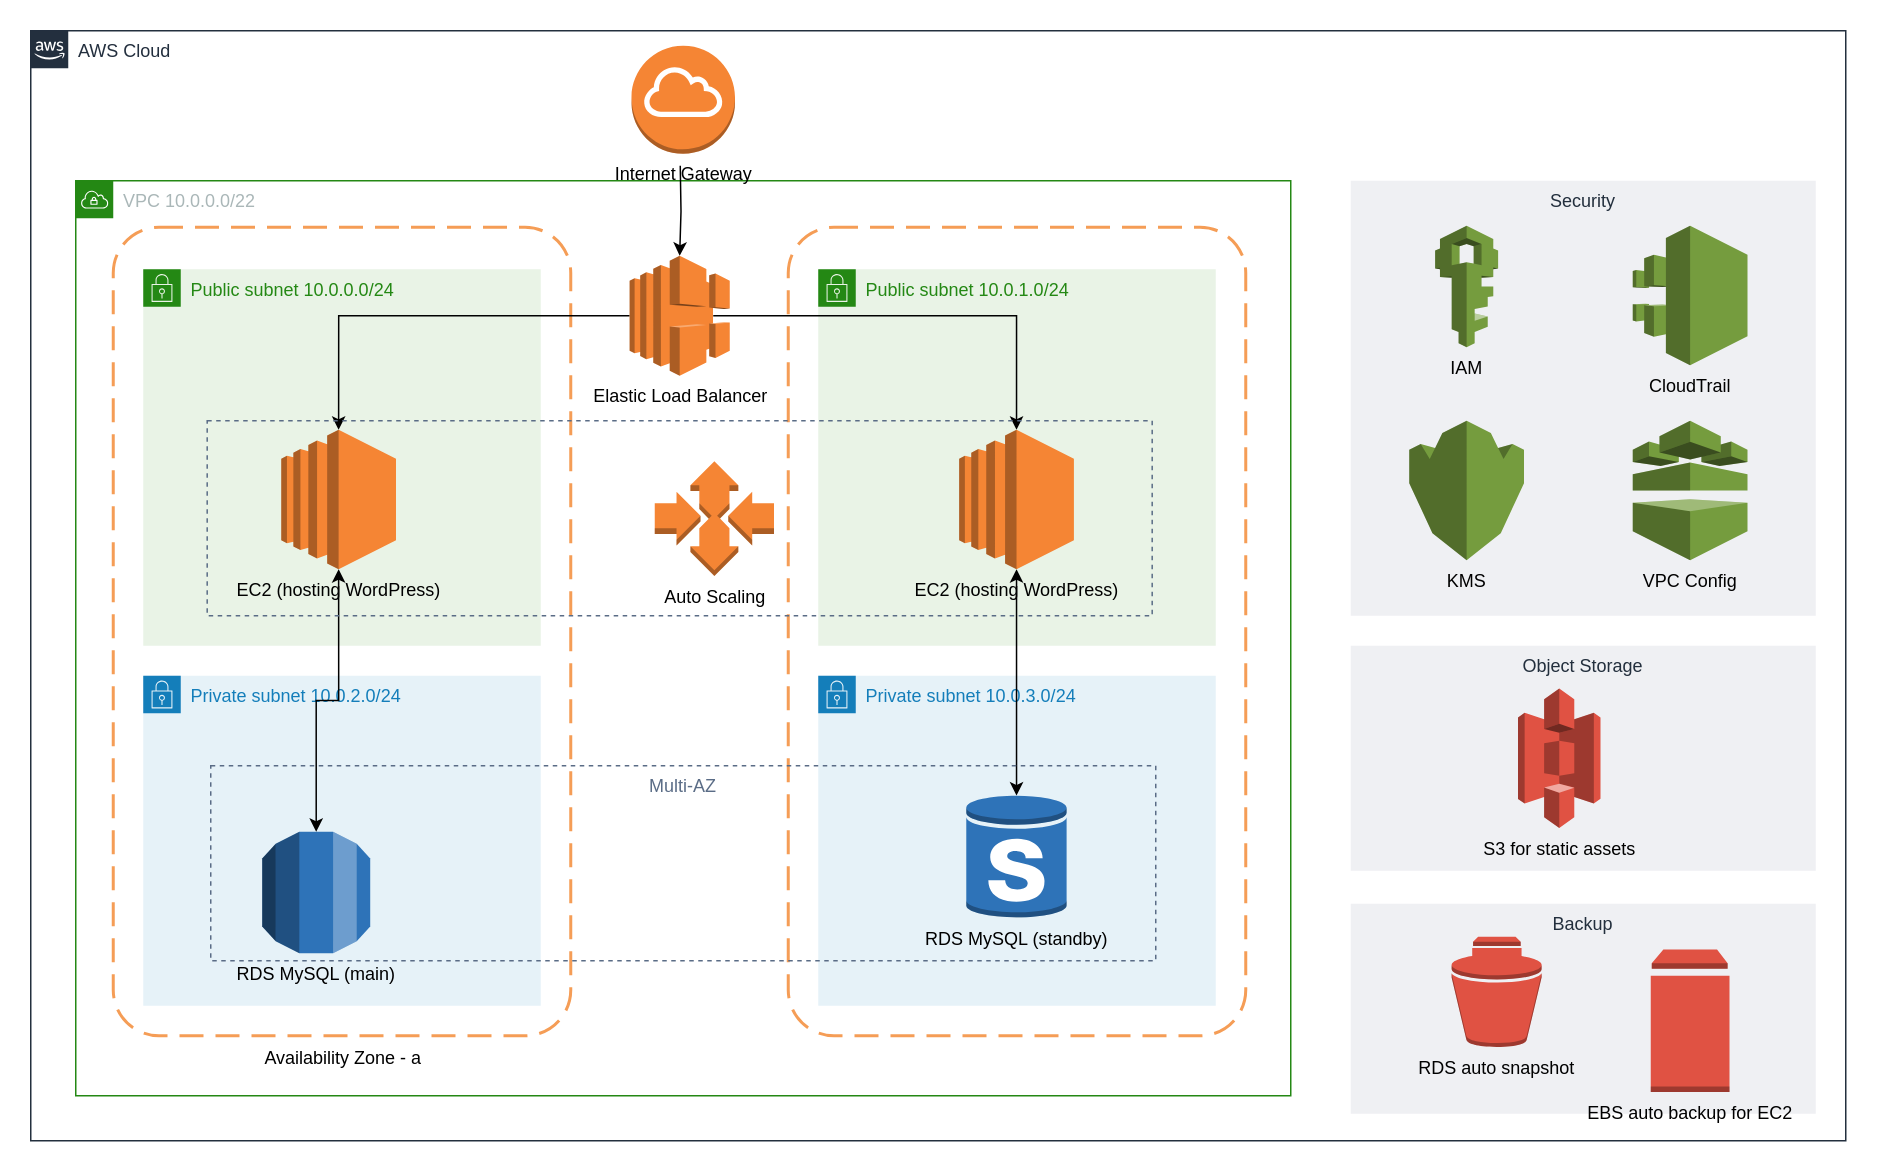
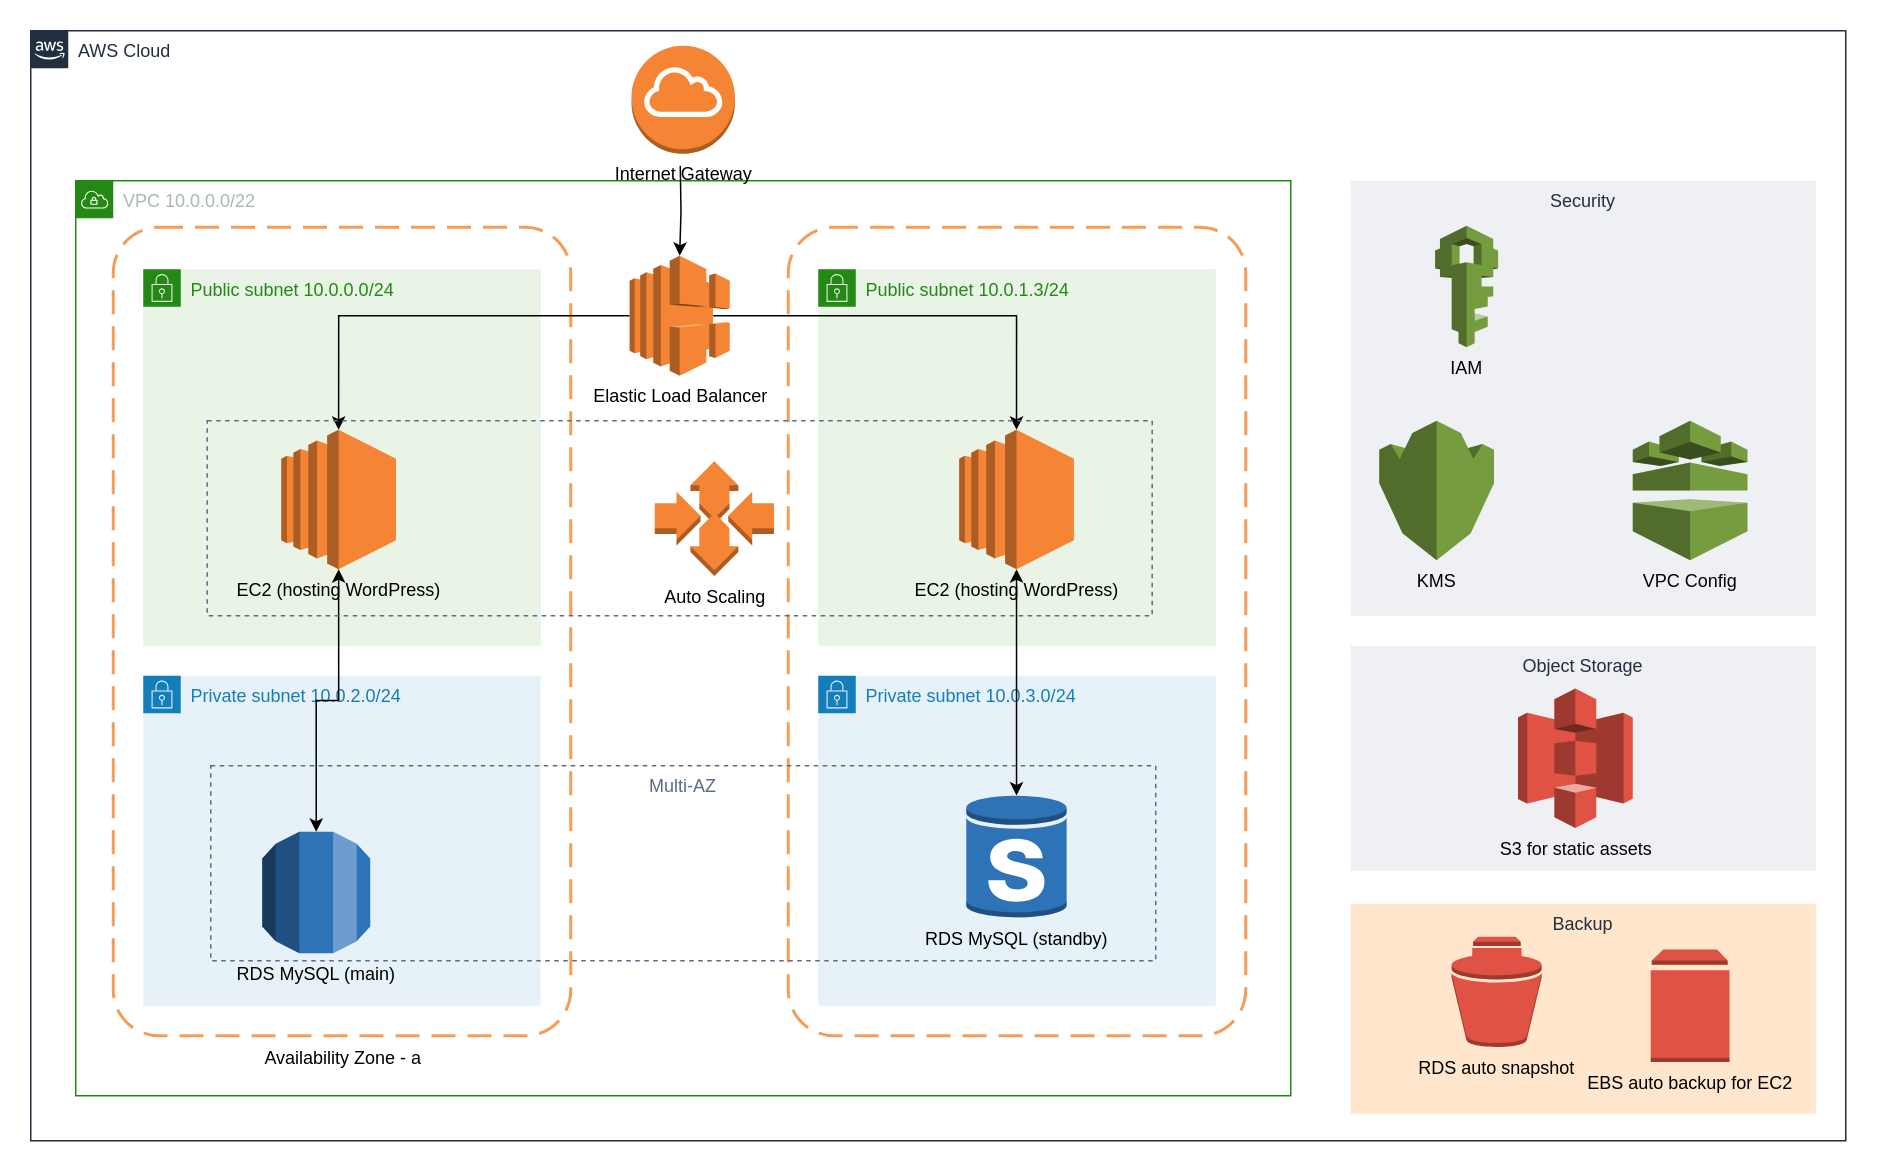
node "Public subnet 10.0.1.0/24": label "Public subnet 10.0.1.0/24" -> "Public subnet 10.0.1.3/24"
node "CloudTrail": removed
node "KMS": moved (1467, 491) -> (1437, 491)
node "S3 for static assets": size 83x140 -> 115x140
node "Backup": fillcolor #eff0f3 -> #ffe6cc
node "EBS auto backup for EC2": size 79x143 -> 79x113
